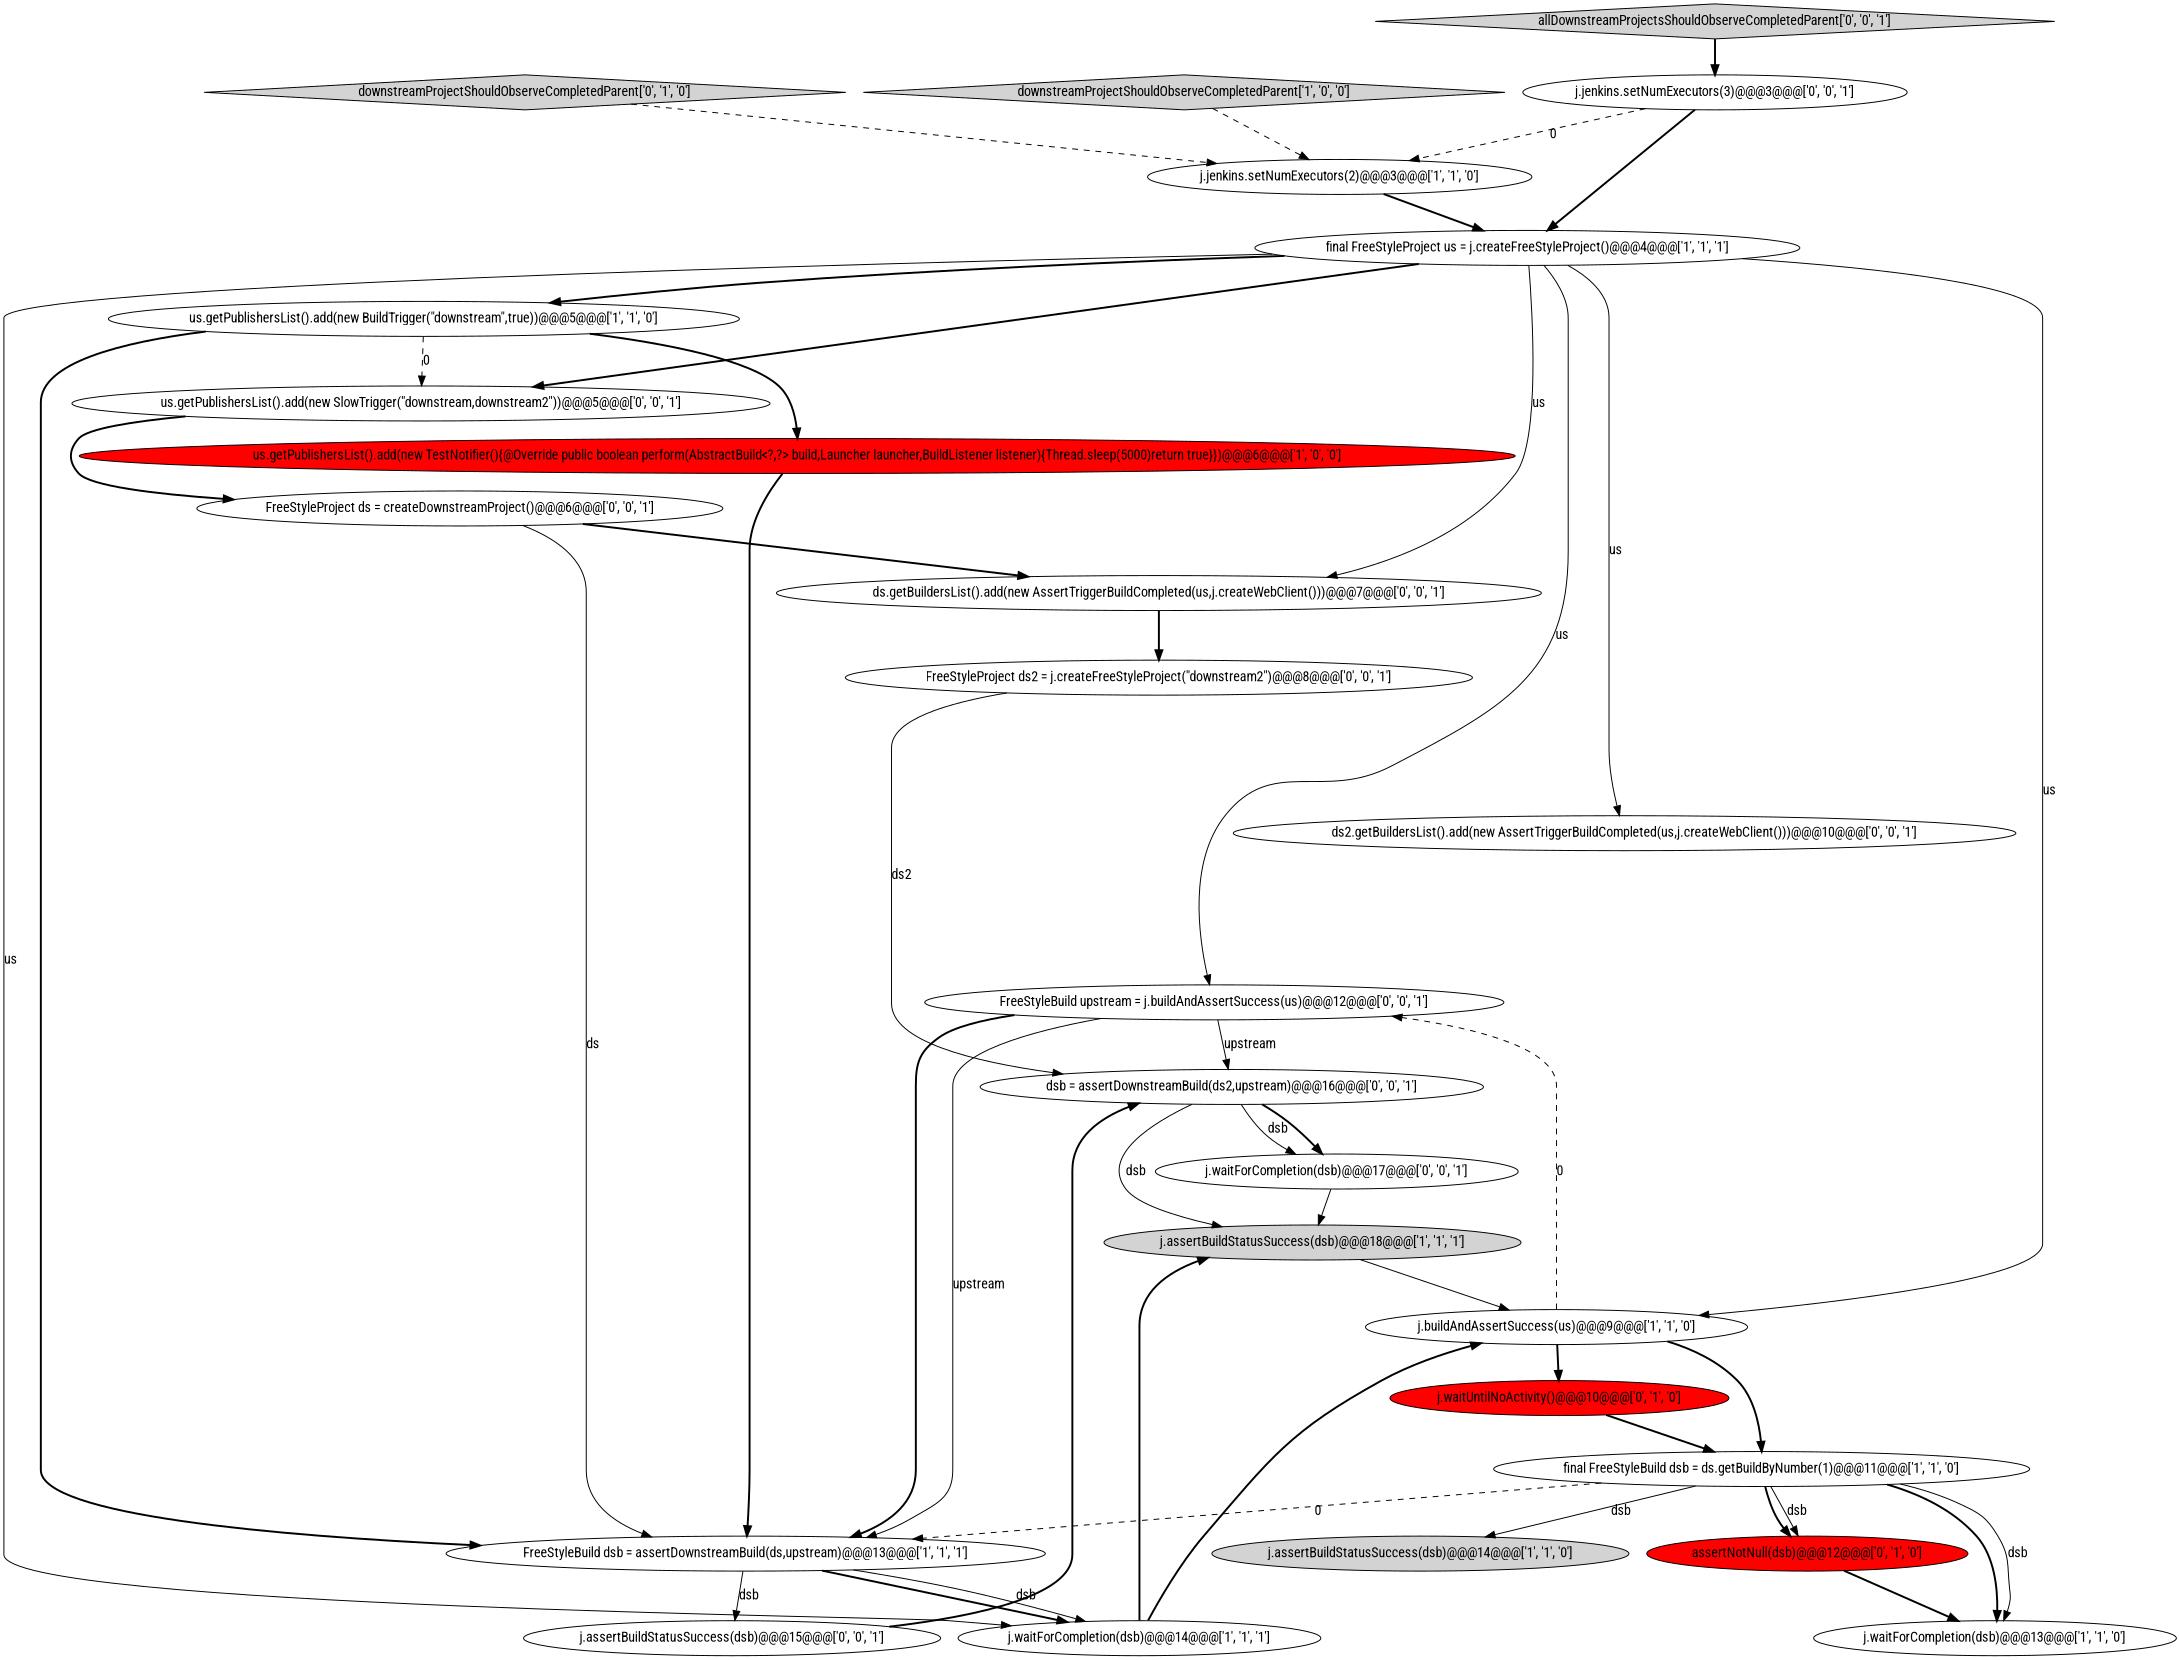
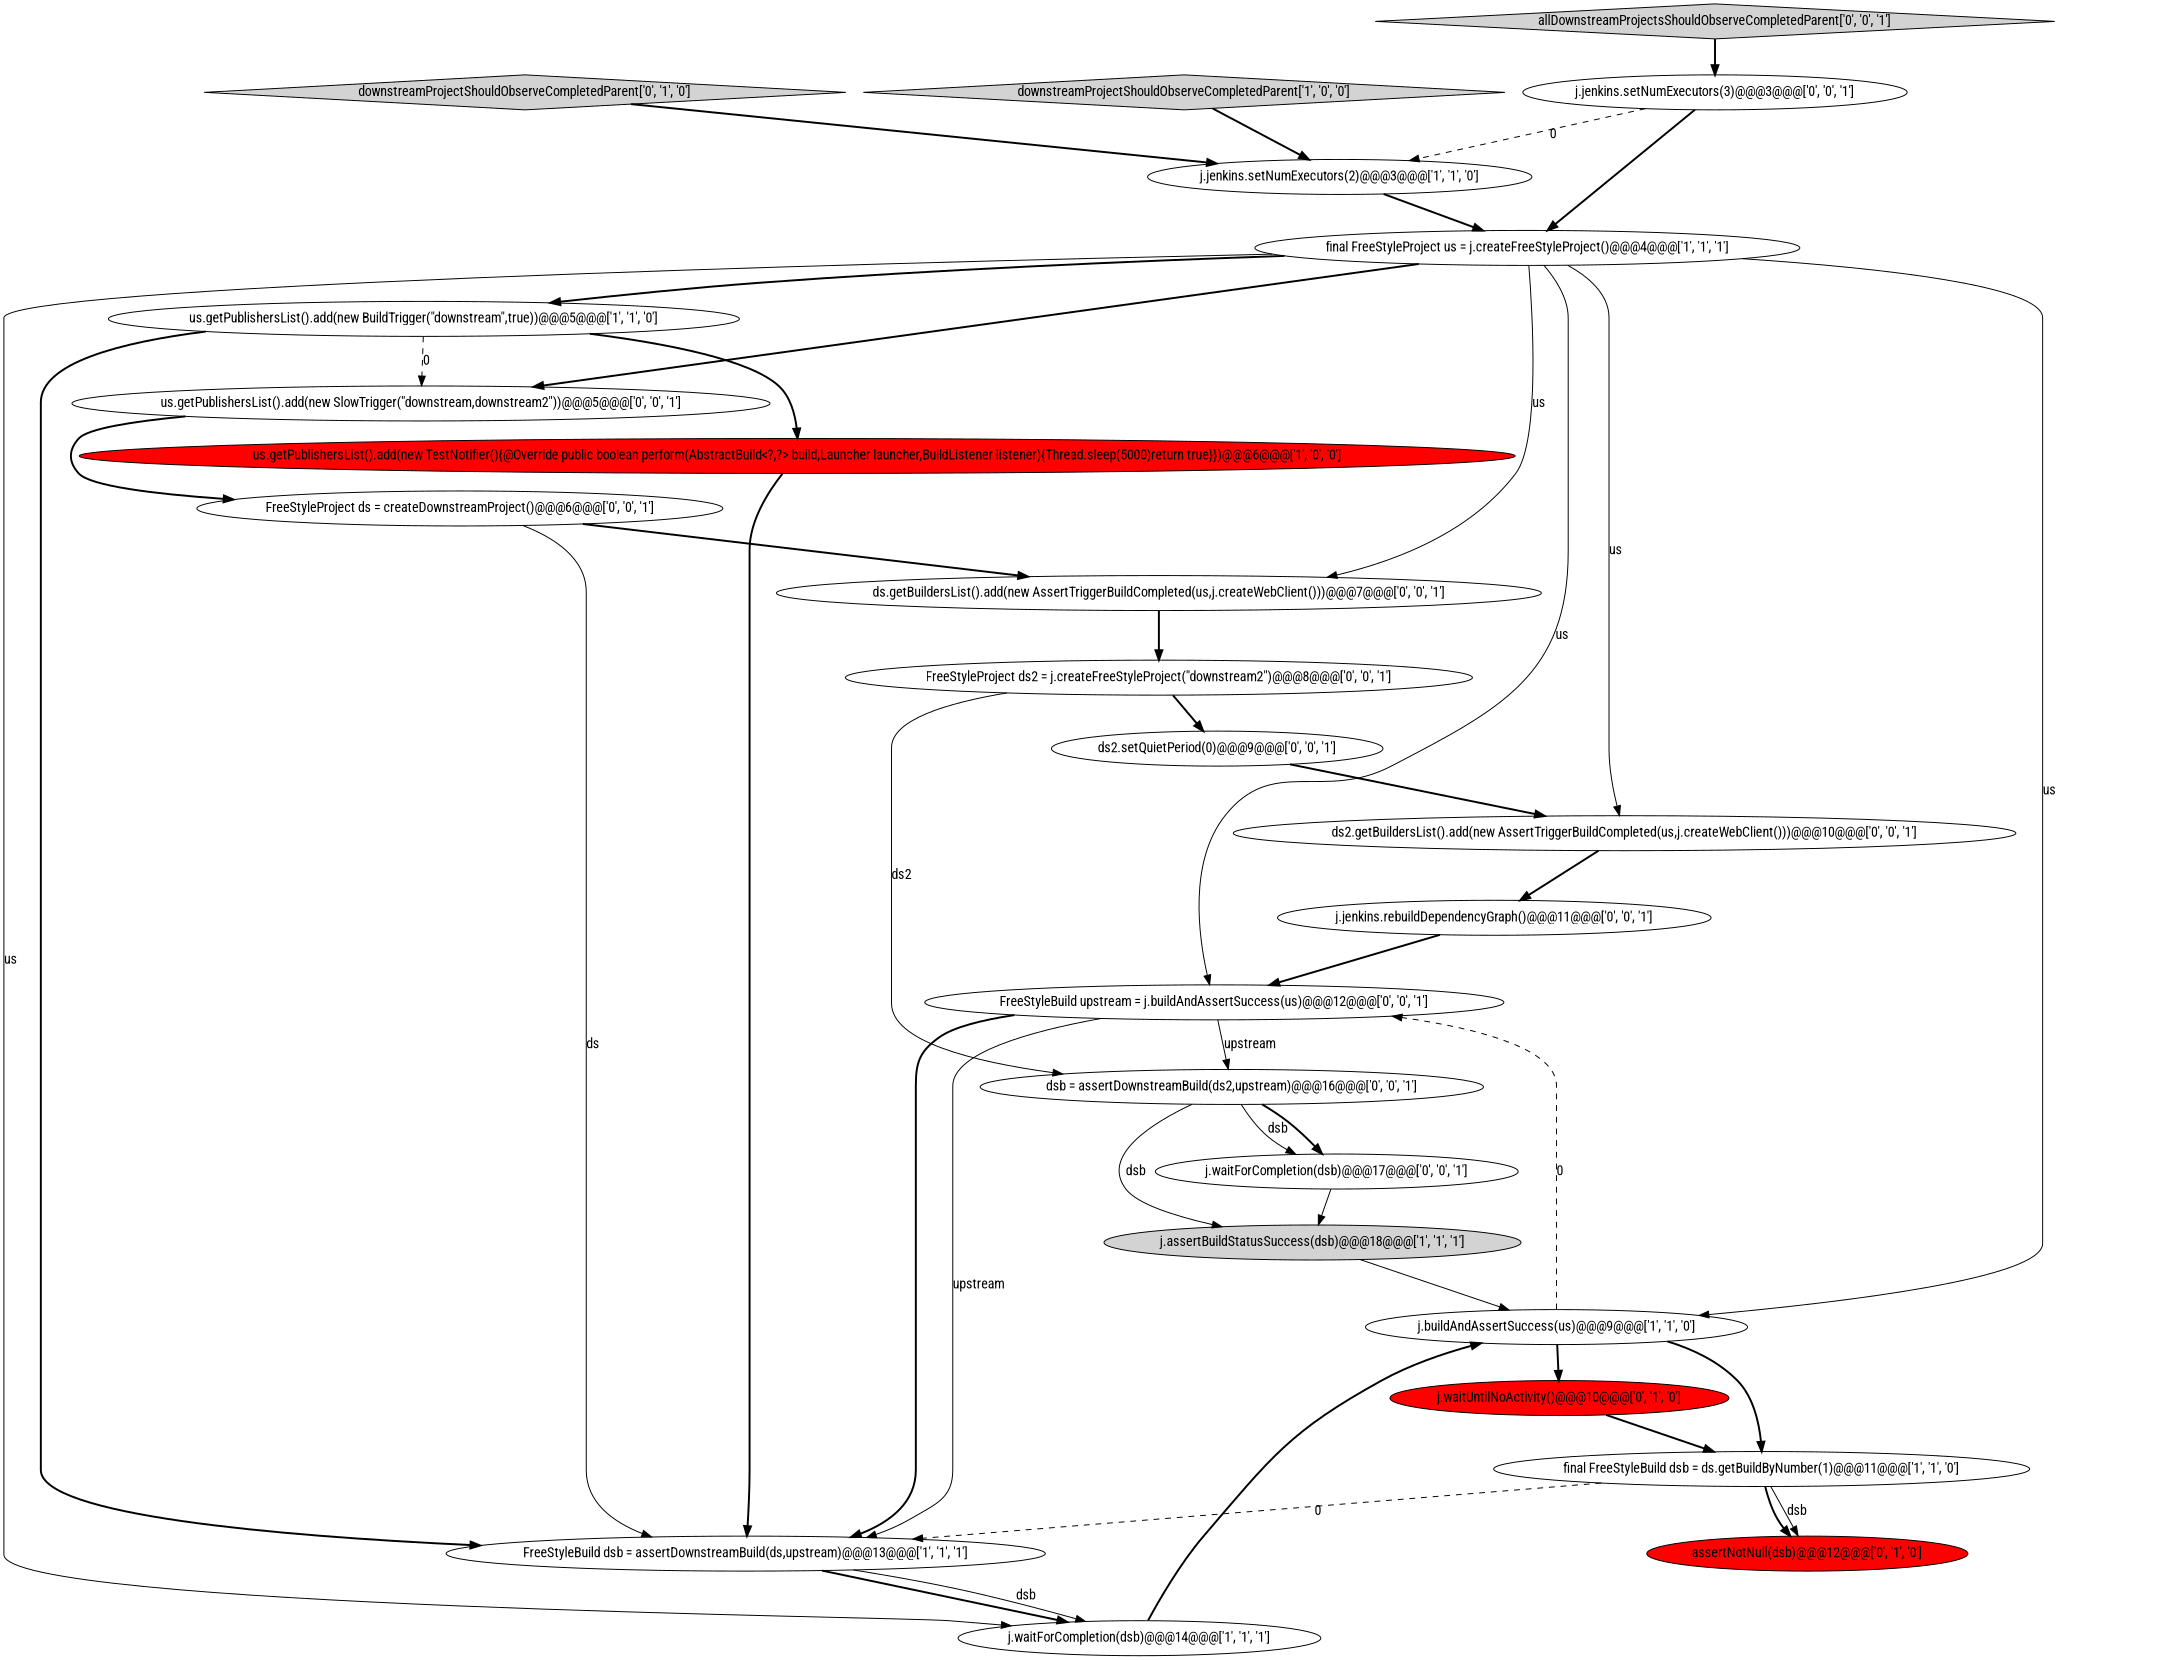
edge "downstreamProjectShouldObserveCompletedParent['1', '0', '0']" -> "j.jenkins.setNumExecutors(2)@@@3@@@['1', '1', '0']": style dashed -> bold
edge "downstreamProjectShouldObserveCompletedParent['0', '1', '0']" -> "j.jenkins.setNumExecutors(2)@@@3@@@['1', '1', '0']": style dashed -> bold
node "ds2.setQuietPeriod(0)@@@9@@@['0', '0', '1']": added
node "j.jenkins.rebuildDependencyGraph()@@@11@@@['0', '0', '1']": added
edge "j.waitForCompletion(dsb)@@@14@@@['1', '1', '1']" -> "j.assertBuildStatusSuccess(dsb)@@@18@@@['1', '1', '1']": removed
node "j.assertBuildStatusSuccess(dsb)@@@14@@@['1', '1', '0']": removed
node "j.assertBuildStatusSuccess(dsb)@@@15@@@['0', '0', '1']": removed
node "j.waitForCompletion(dsb)@@@13@@@['1', '1', '0']": removed
